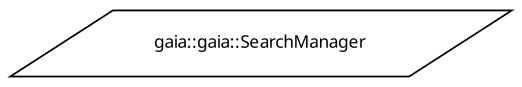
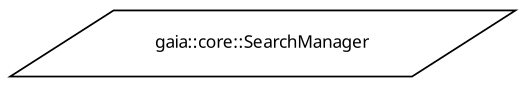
node "gaia::gaia::SearchManager": label "gaia::gaia::SearchManager" -> "gaia::core::SearchManager"
